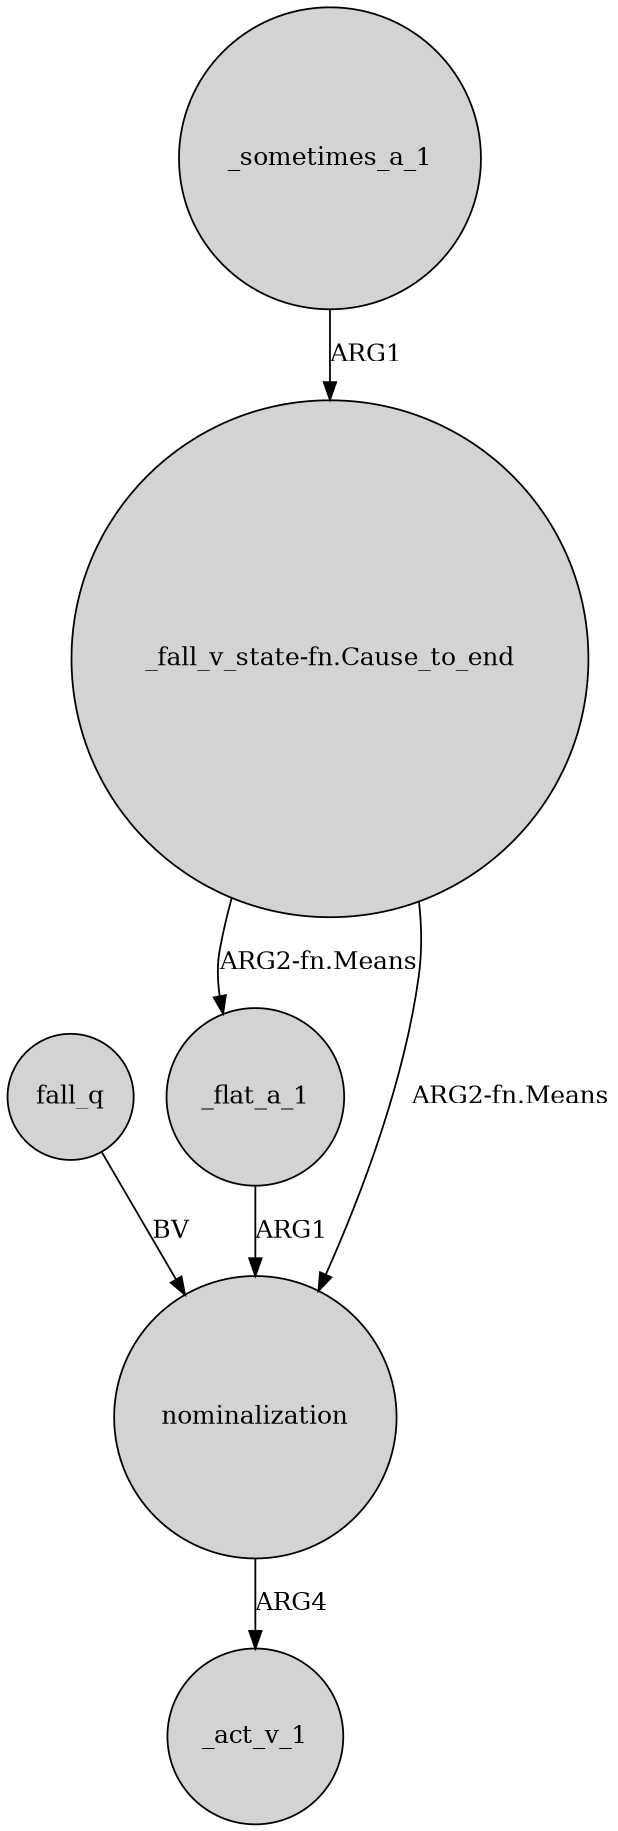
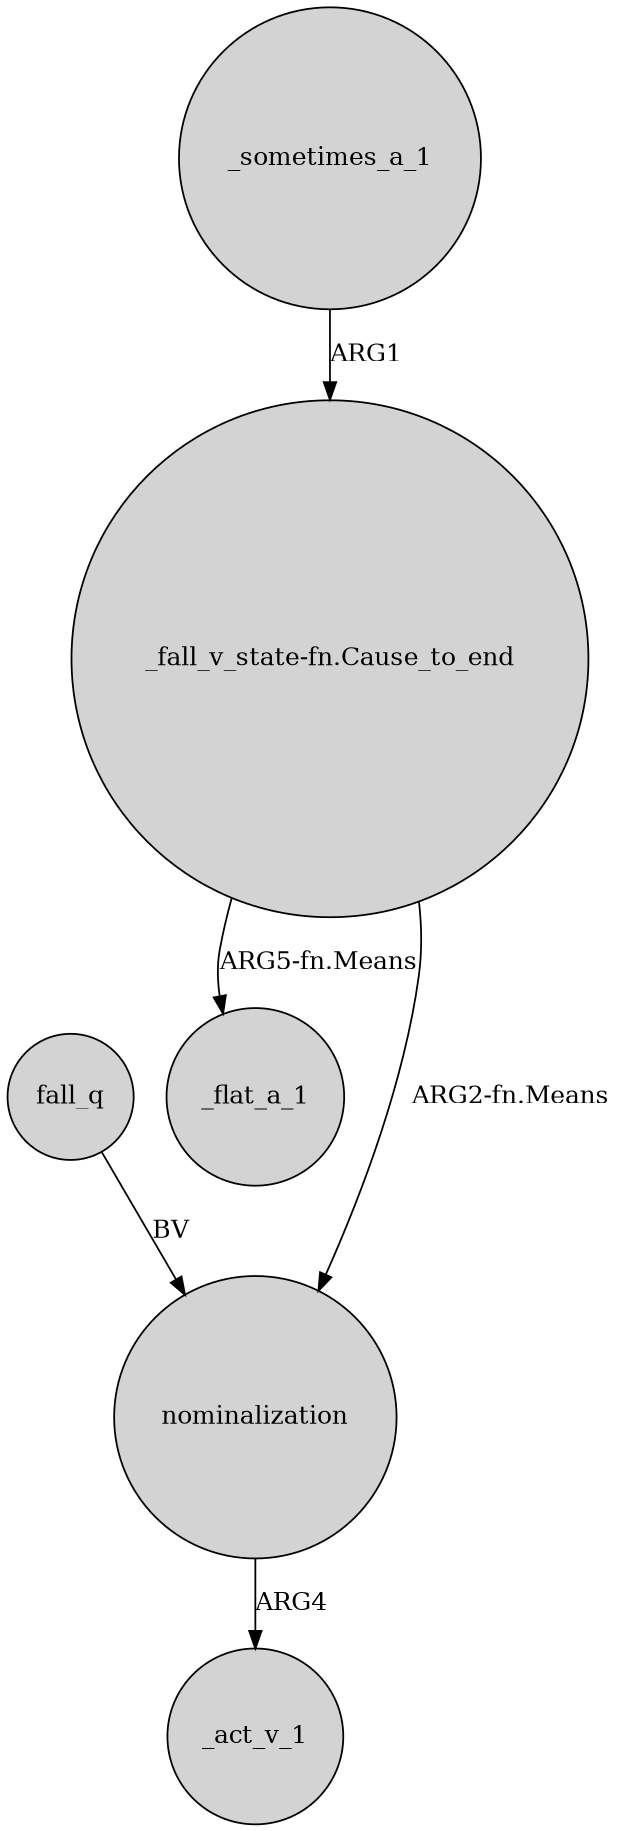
edge "_fall_v_state-fn.Cause_to_end" -> "_flat_a_1": label "ARG2-fn.Means" -> "ARG5-fn.Means"
edge "_flat_a_1" -> "nominalization": removed, label "ARG1"
